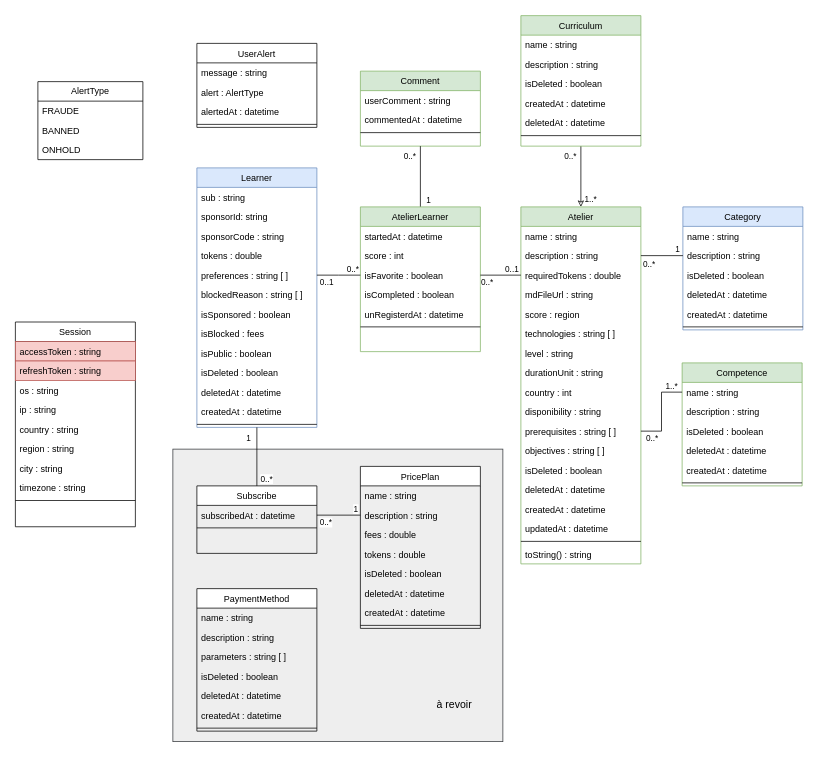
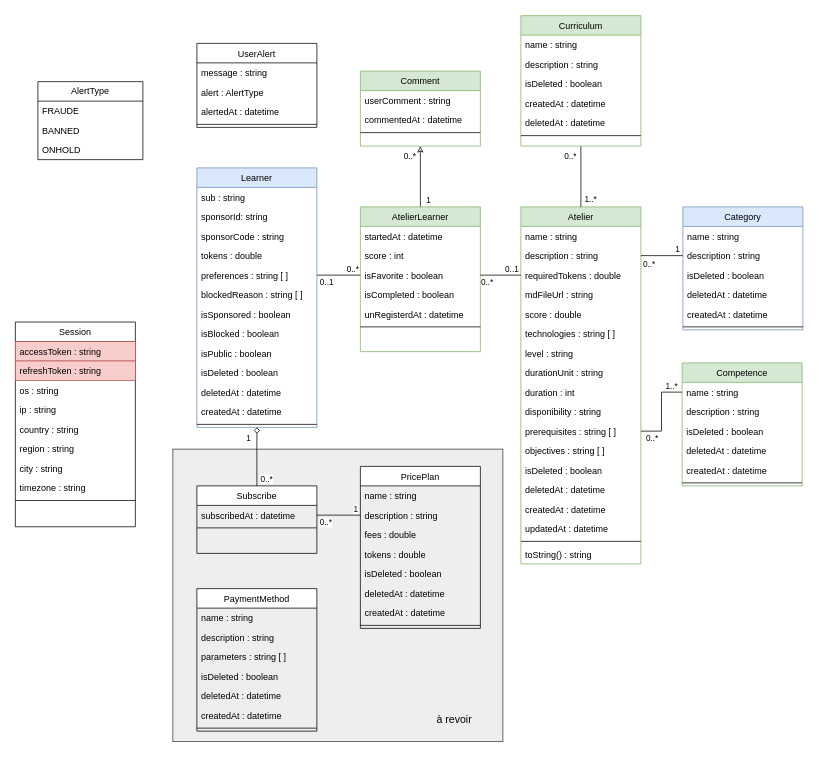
edge "Comment" -- "AtelierLearner": arrowhead none -> classic
edge "Curriculum" -> "Atelier": arrowhead classic -> none
node "score : region": label "score : region" -> "score : double"
node "isBlocked : fees": label "isBlocked : fees" -> "isBlocked : boolean"
node "country : int": label "country : int" -> "duration : int"
edge "Learner" -- "Subscribe": arrowhead none -> diamond
node "à revoir": moved (454, 705) -> (454, 720)
